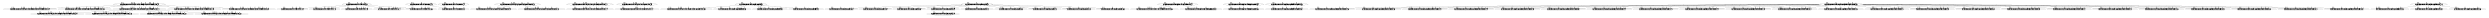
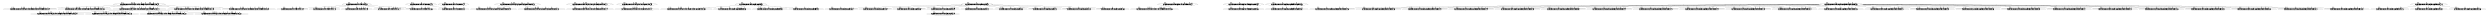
node "org.apache.commons.commons.analysis.solvers.LaguerreSolver#147": label "org.apache.commons.commons.analysis.solvers.LaguerreSolver#147" -> "org.apache.commons.math.analysis.solvers.LaguerreSolver#147"
node "org.apache.commons.math.exception.NoBracketingException#51": removed
node "org.apache.commons.math.complex.ComplexFormatAbstractTest#85": label "org.apache.commons.math.complex.ComplexFormatAbstractTest#85" -> "org.apache.commons.org.complex.ComplexFormatAbstractTest#85"
node "math.apache.commons.math.complex.ComplexFormat#276": label "math.apache.commons.math.complex.ComplexFormat#276" -> "org.apache.commons.math.complex.ComplexFormat#276"
